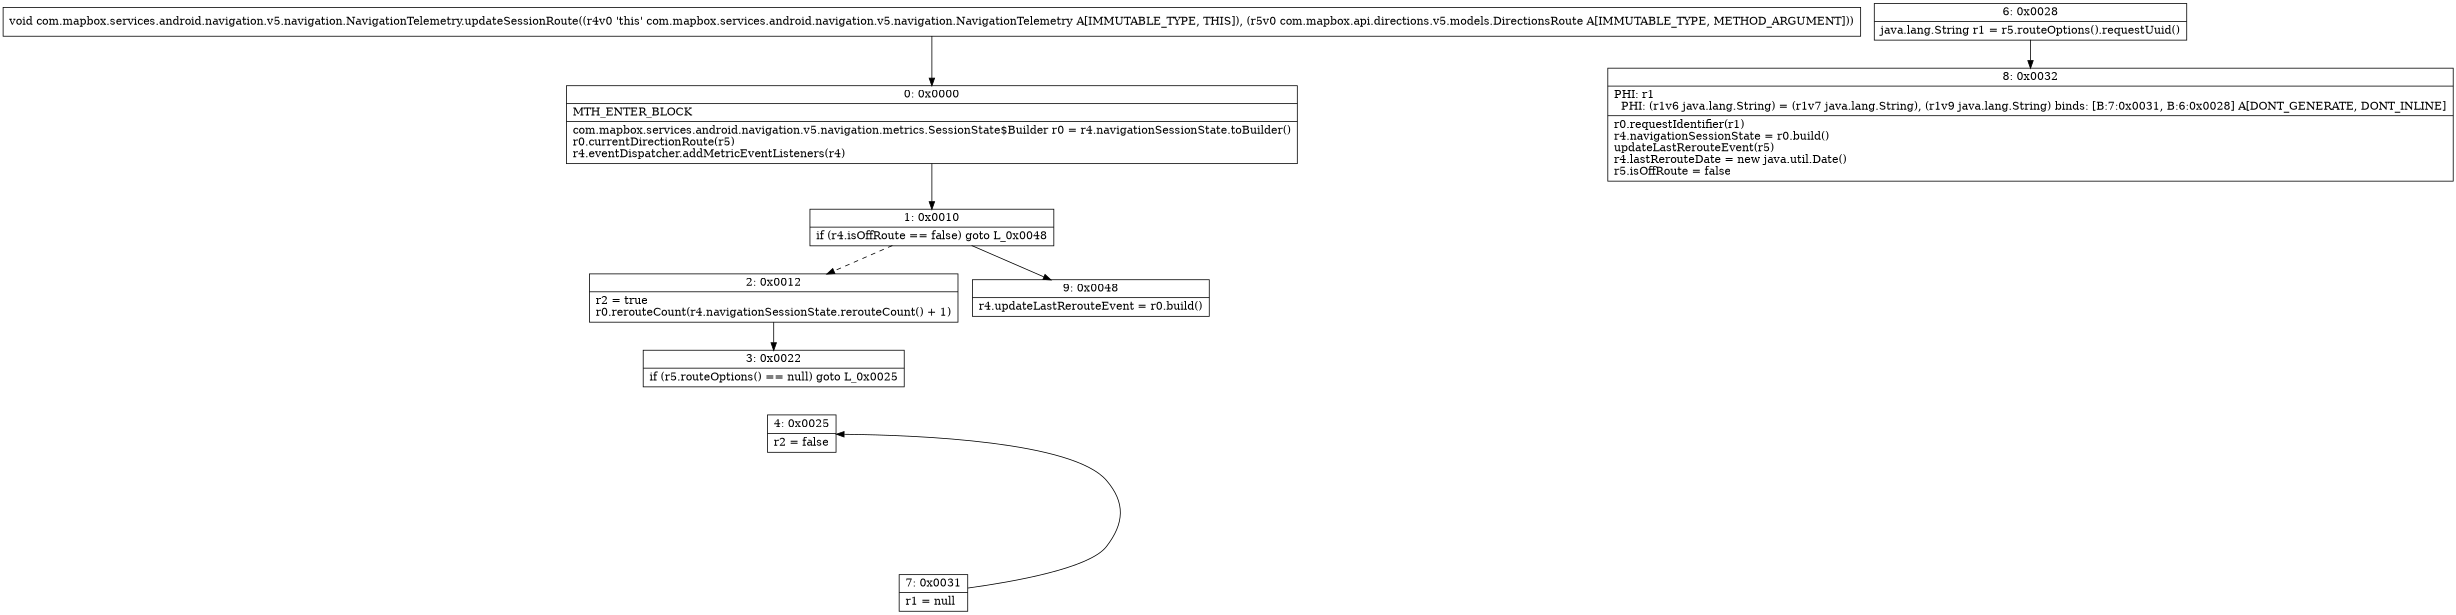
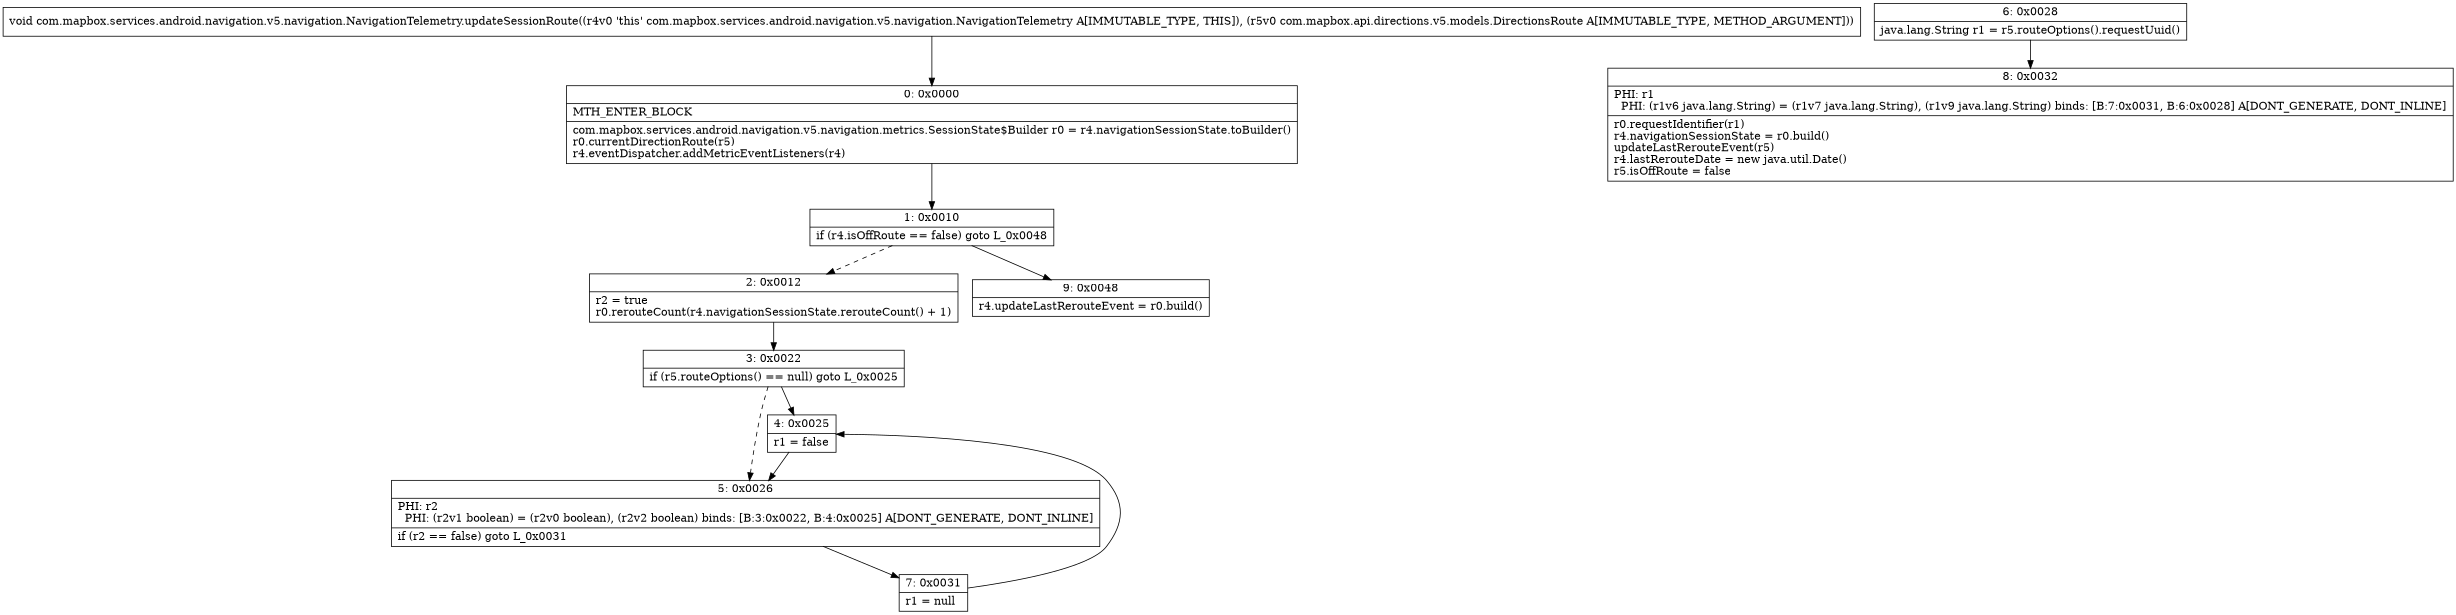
edge "3: 0x0022" -> "4: 0x0025": added
node "4: 0x0025": text "r2 = false" -> "r1 = false"
node "5: 0x0026": added
